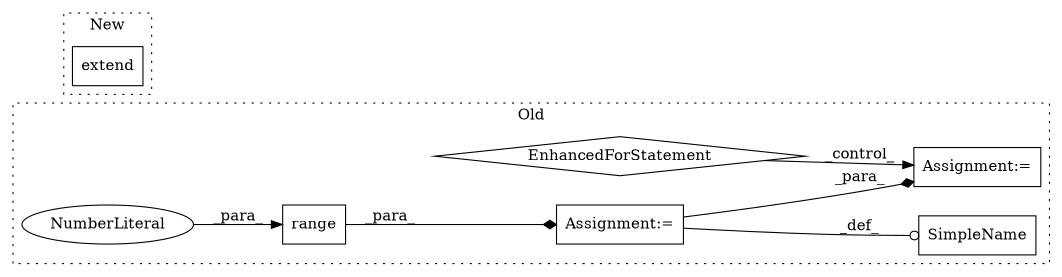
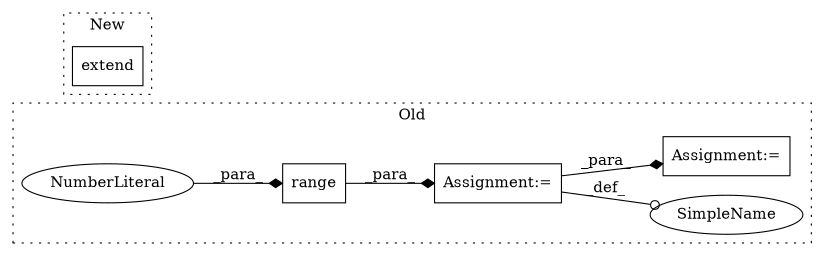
node "EnhancedForStatement": removed
edge "NumberLiteral" -> "range": arrowhead normal -> diamond
node "SimpleName": shape box -> ellipse
